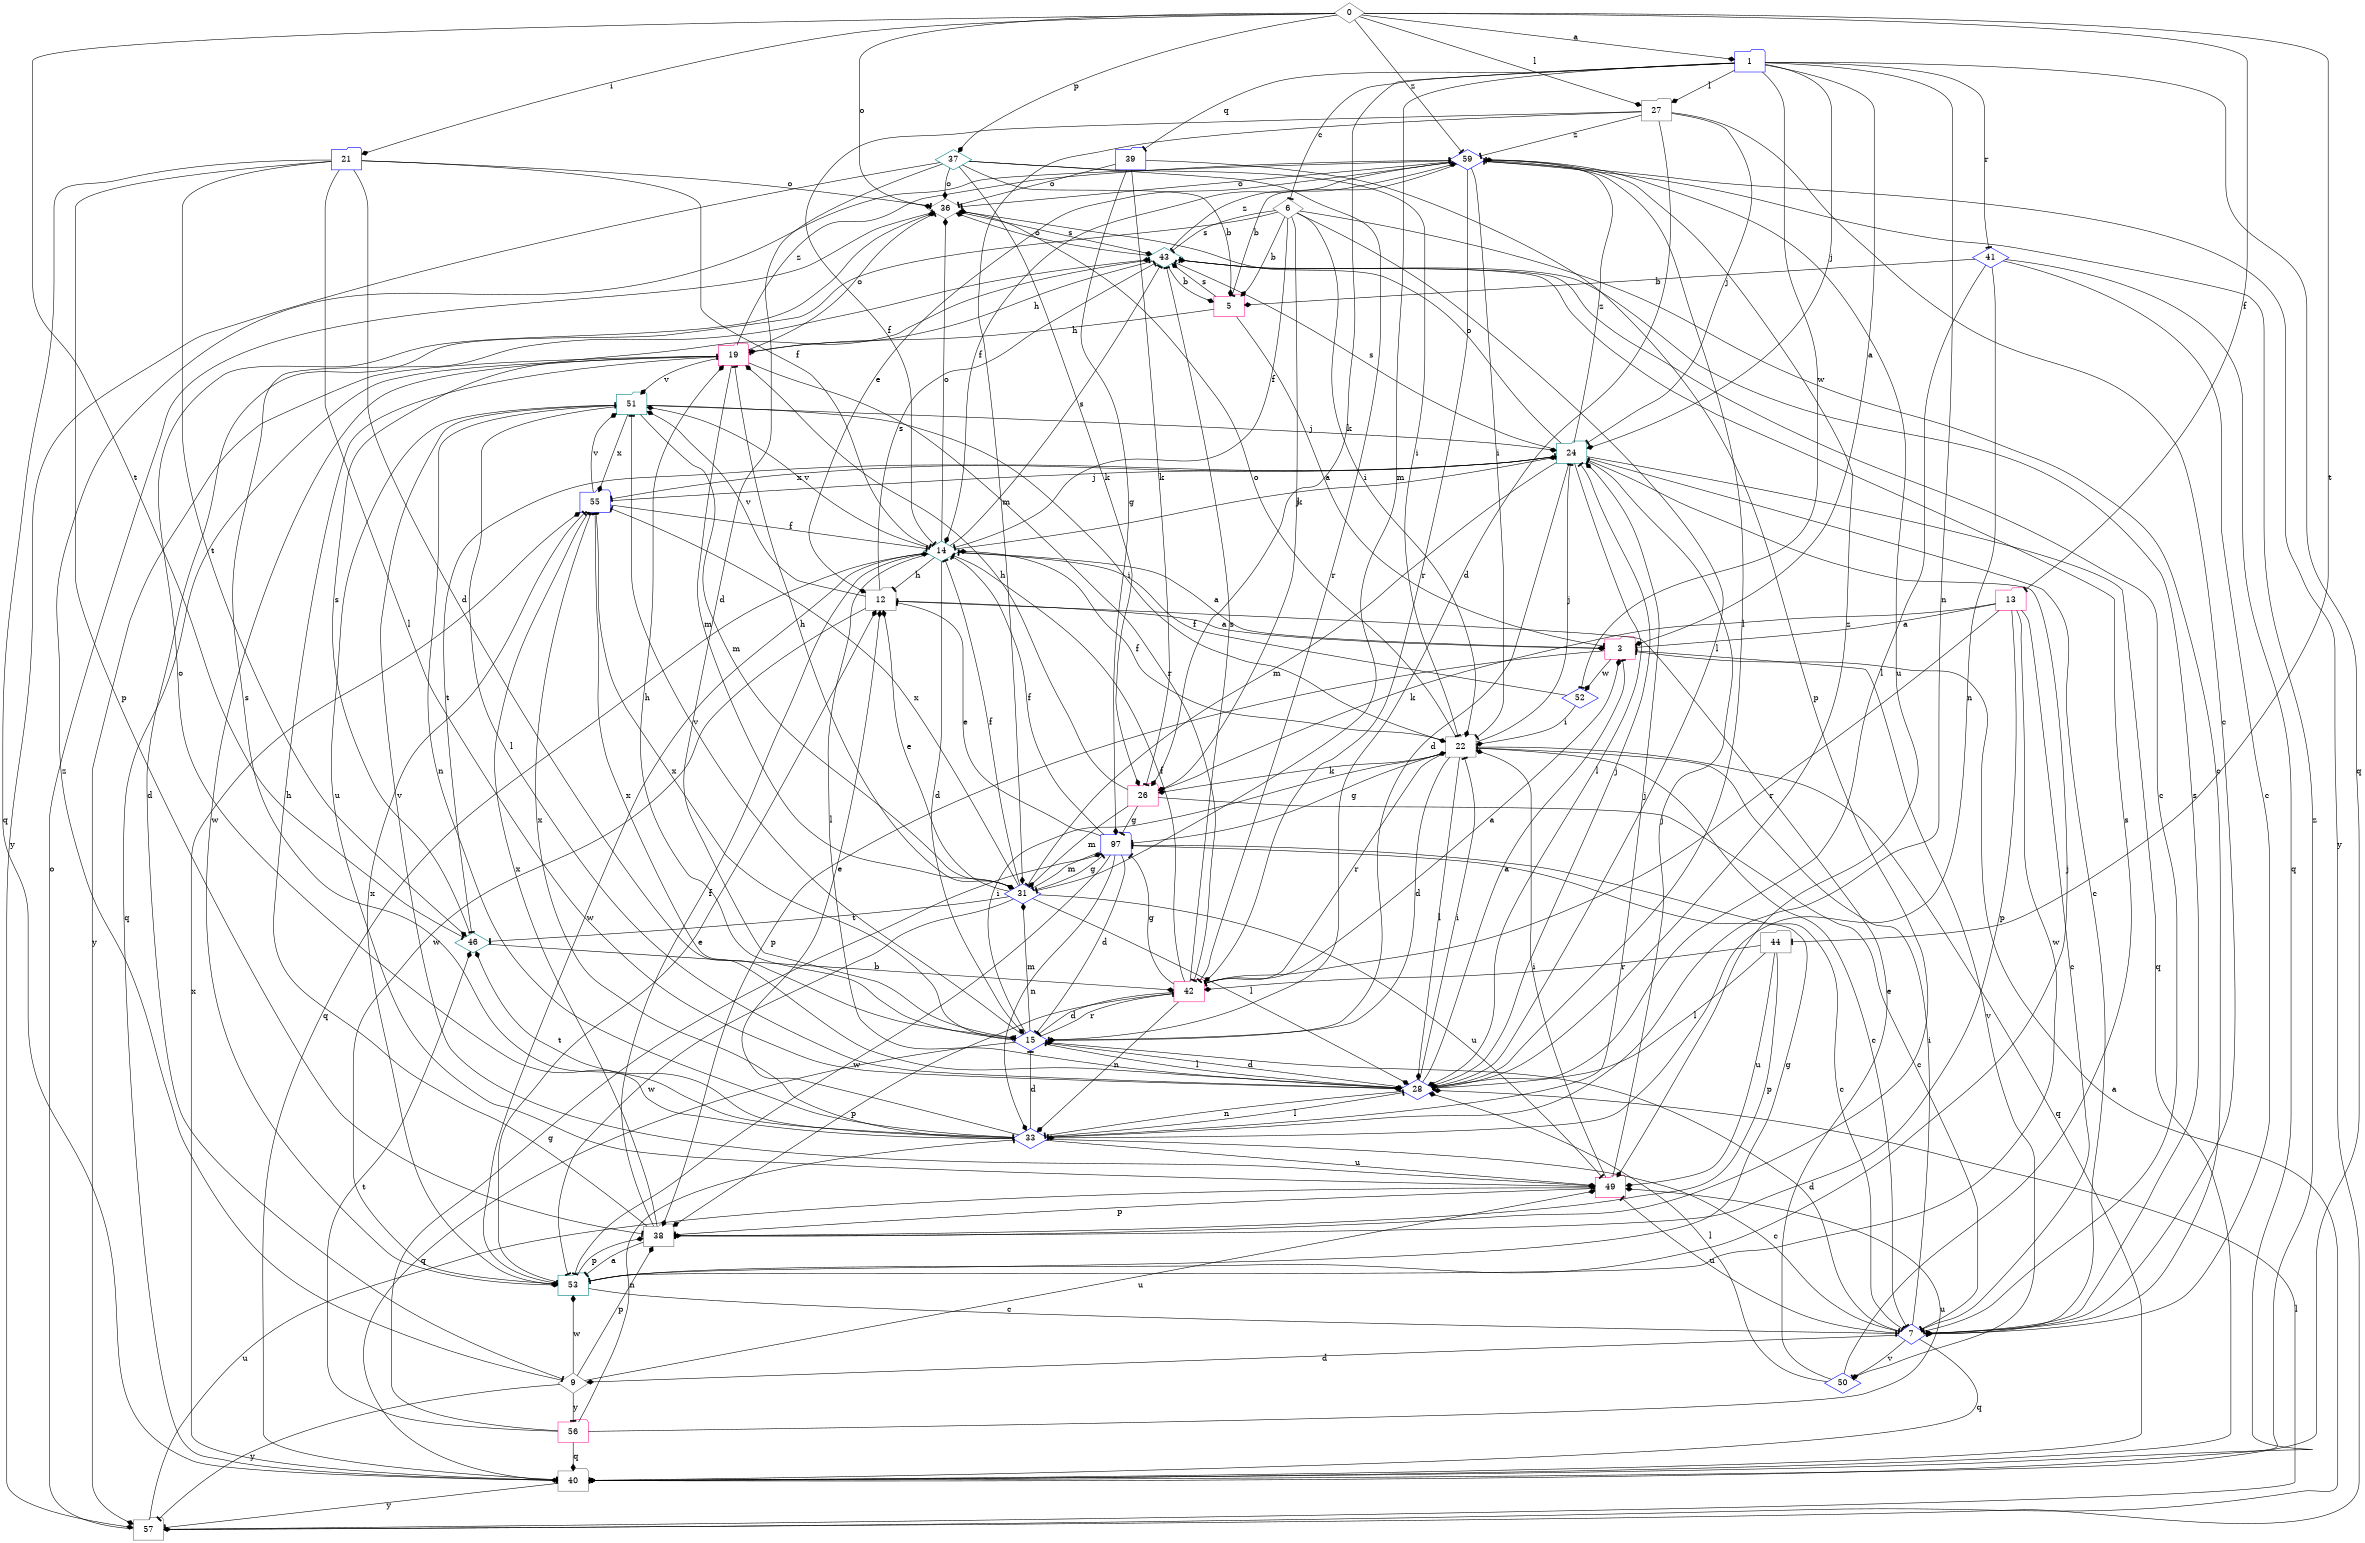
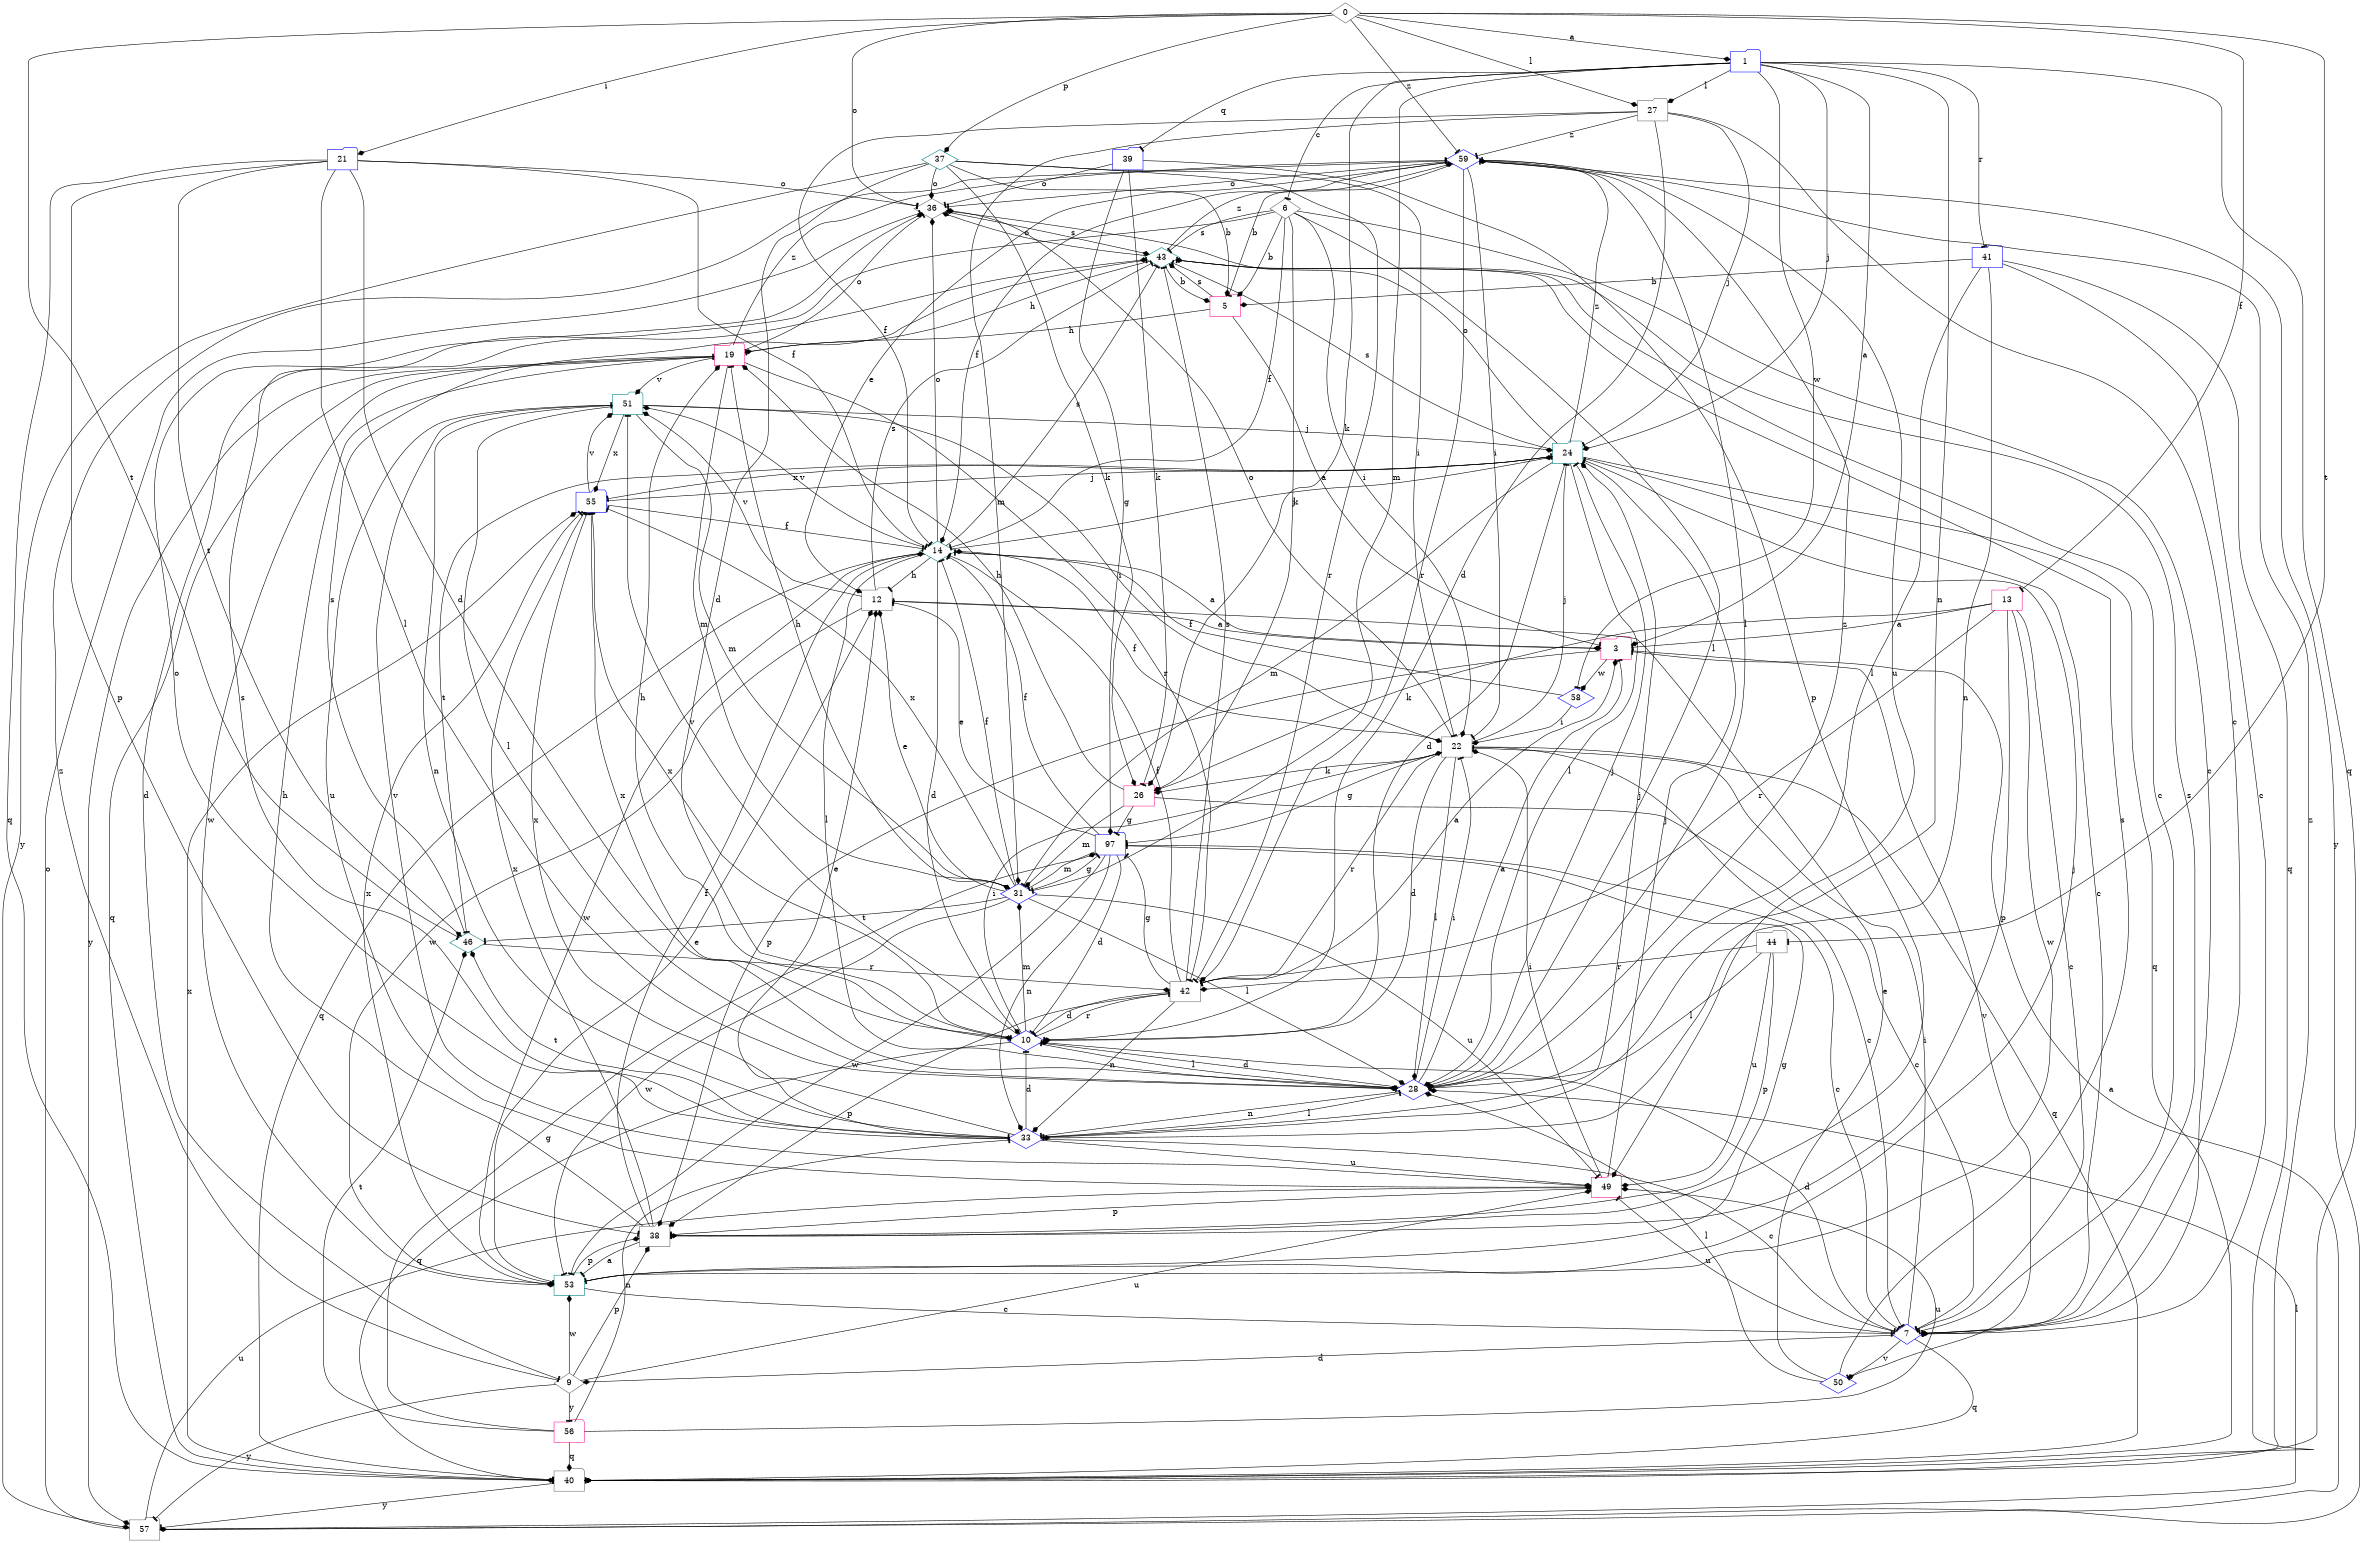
edge "0" -> "36": arrowhead diamond -> tee
node "41": shape diamond -> folder
node "52": label "52" -> "58"
edge "46" -> "42": label "b" -> "r"
node "42": color deeppink -> gray40
node "15": label "15" -> "10"
